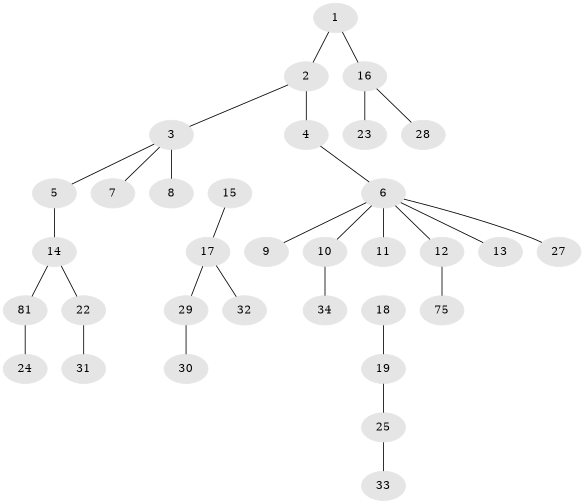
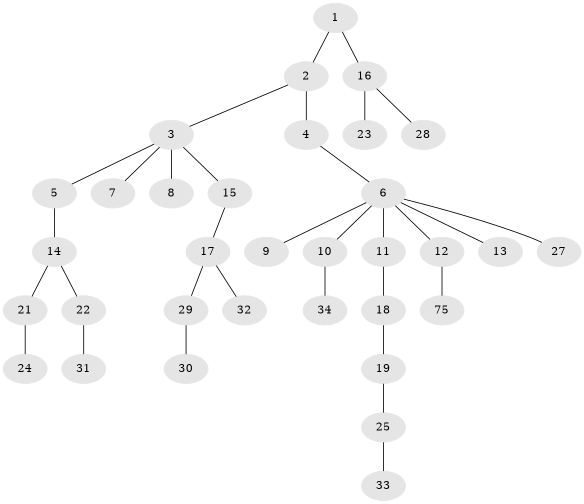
edge "3" -- "15": added
edge "11" -- "18": added
node "81": label "81" -> "21"
